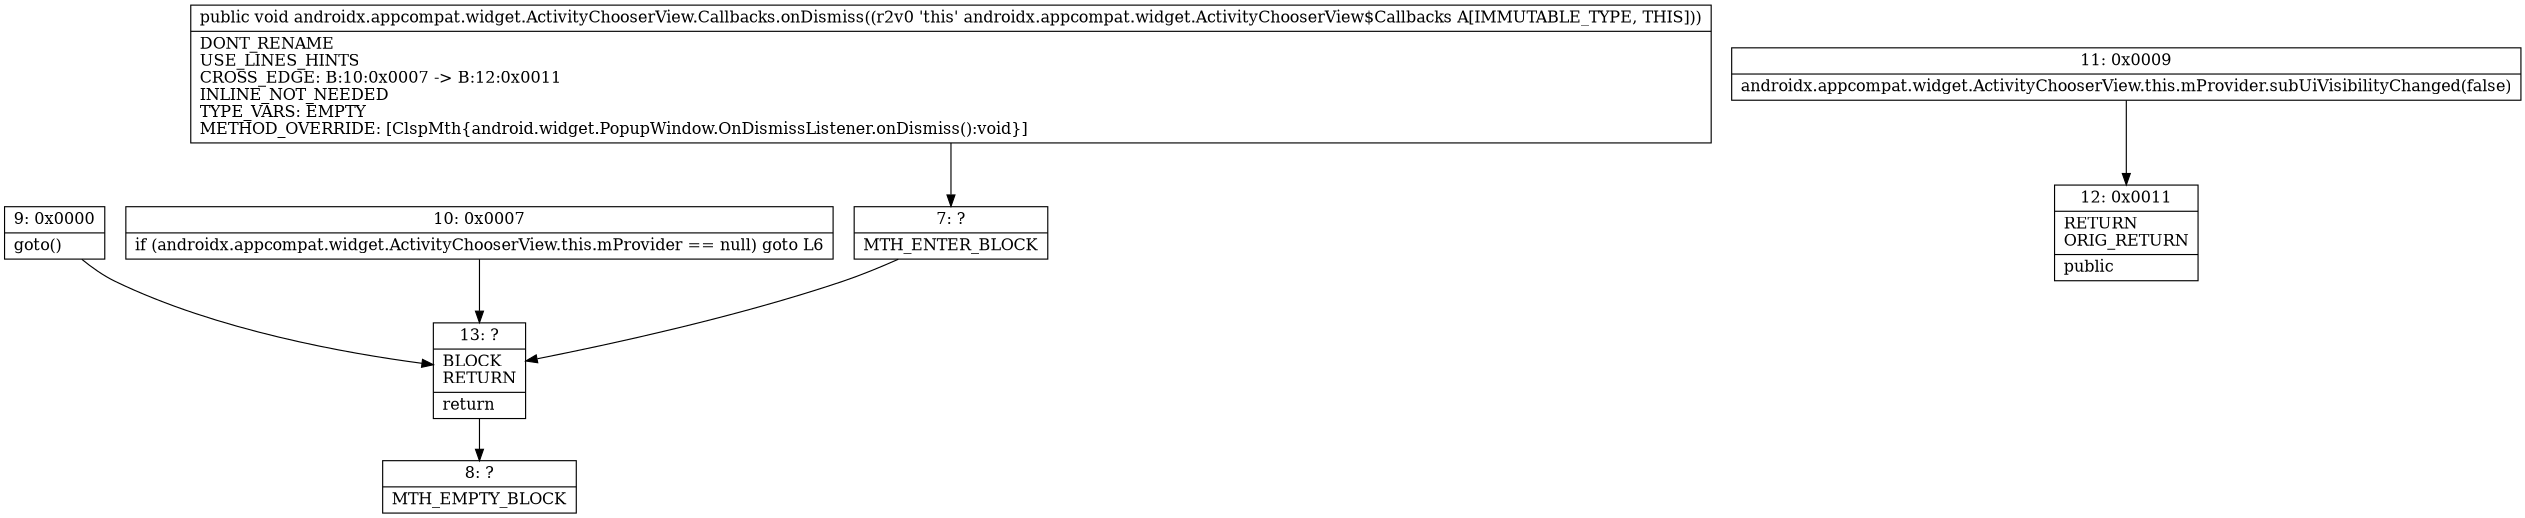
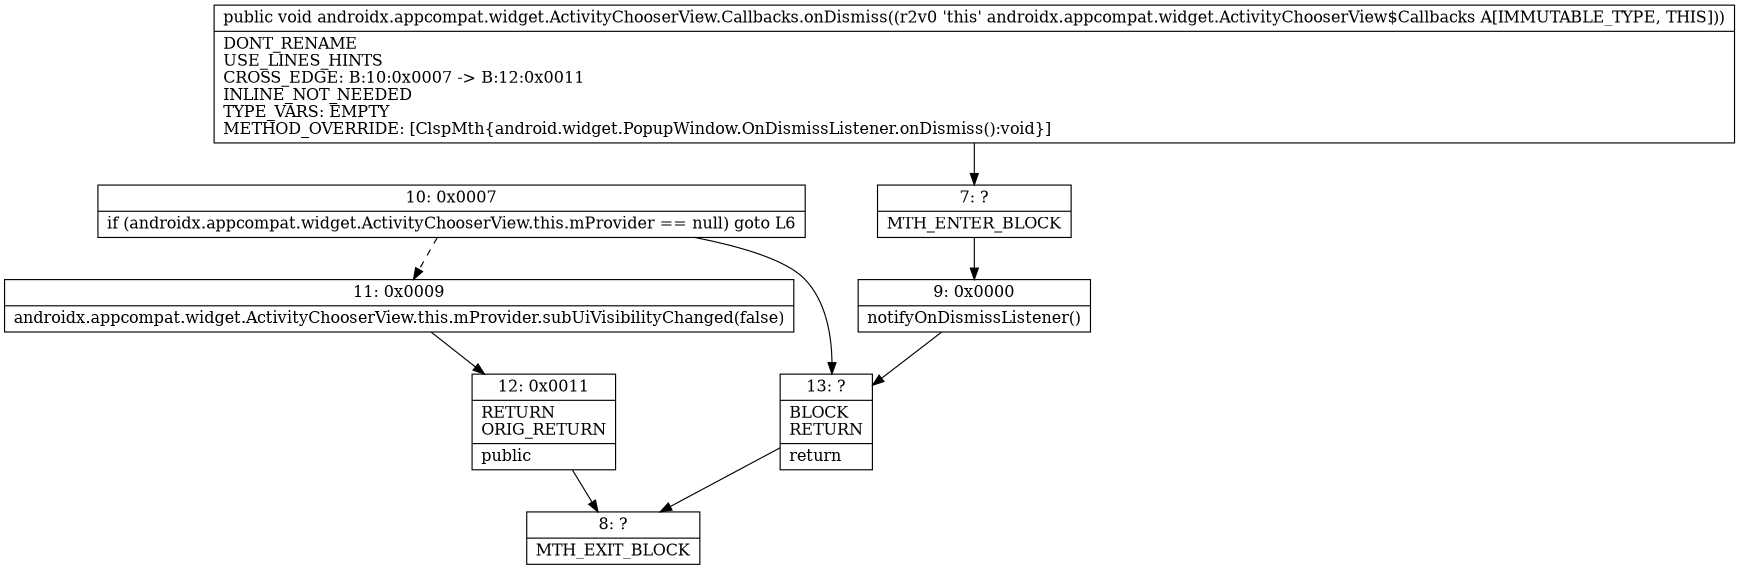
node "9: 0x0000": text "goto()" -> "notifyOnDismissListener()"
edge "10: 0x0007" -> "11: 0x0009": added
edge "7: ?" -> "13: ?": now "7: ?" -> "9: 0x0000"
edge "12: 0x0011" -> "8: ?": added
node "8: ?": text "MTH_EMPTY_BLOCK" -> "MTH_EXIT_BLOCK"
